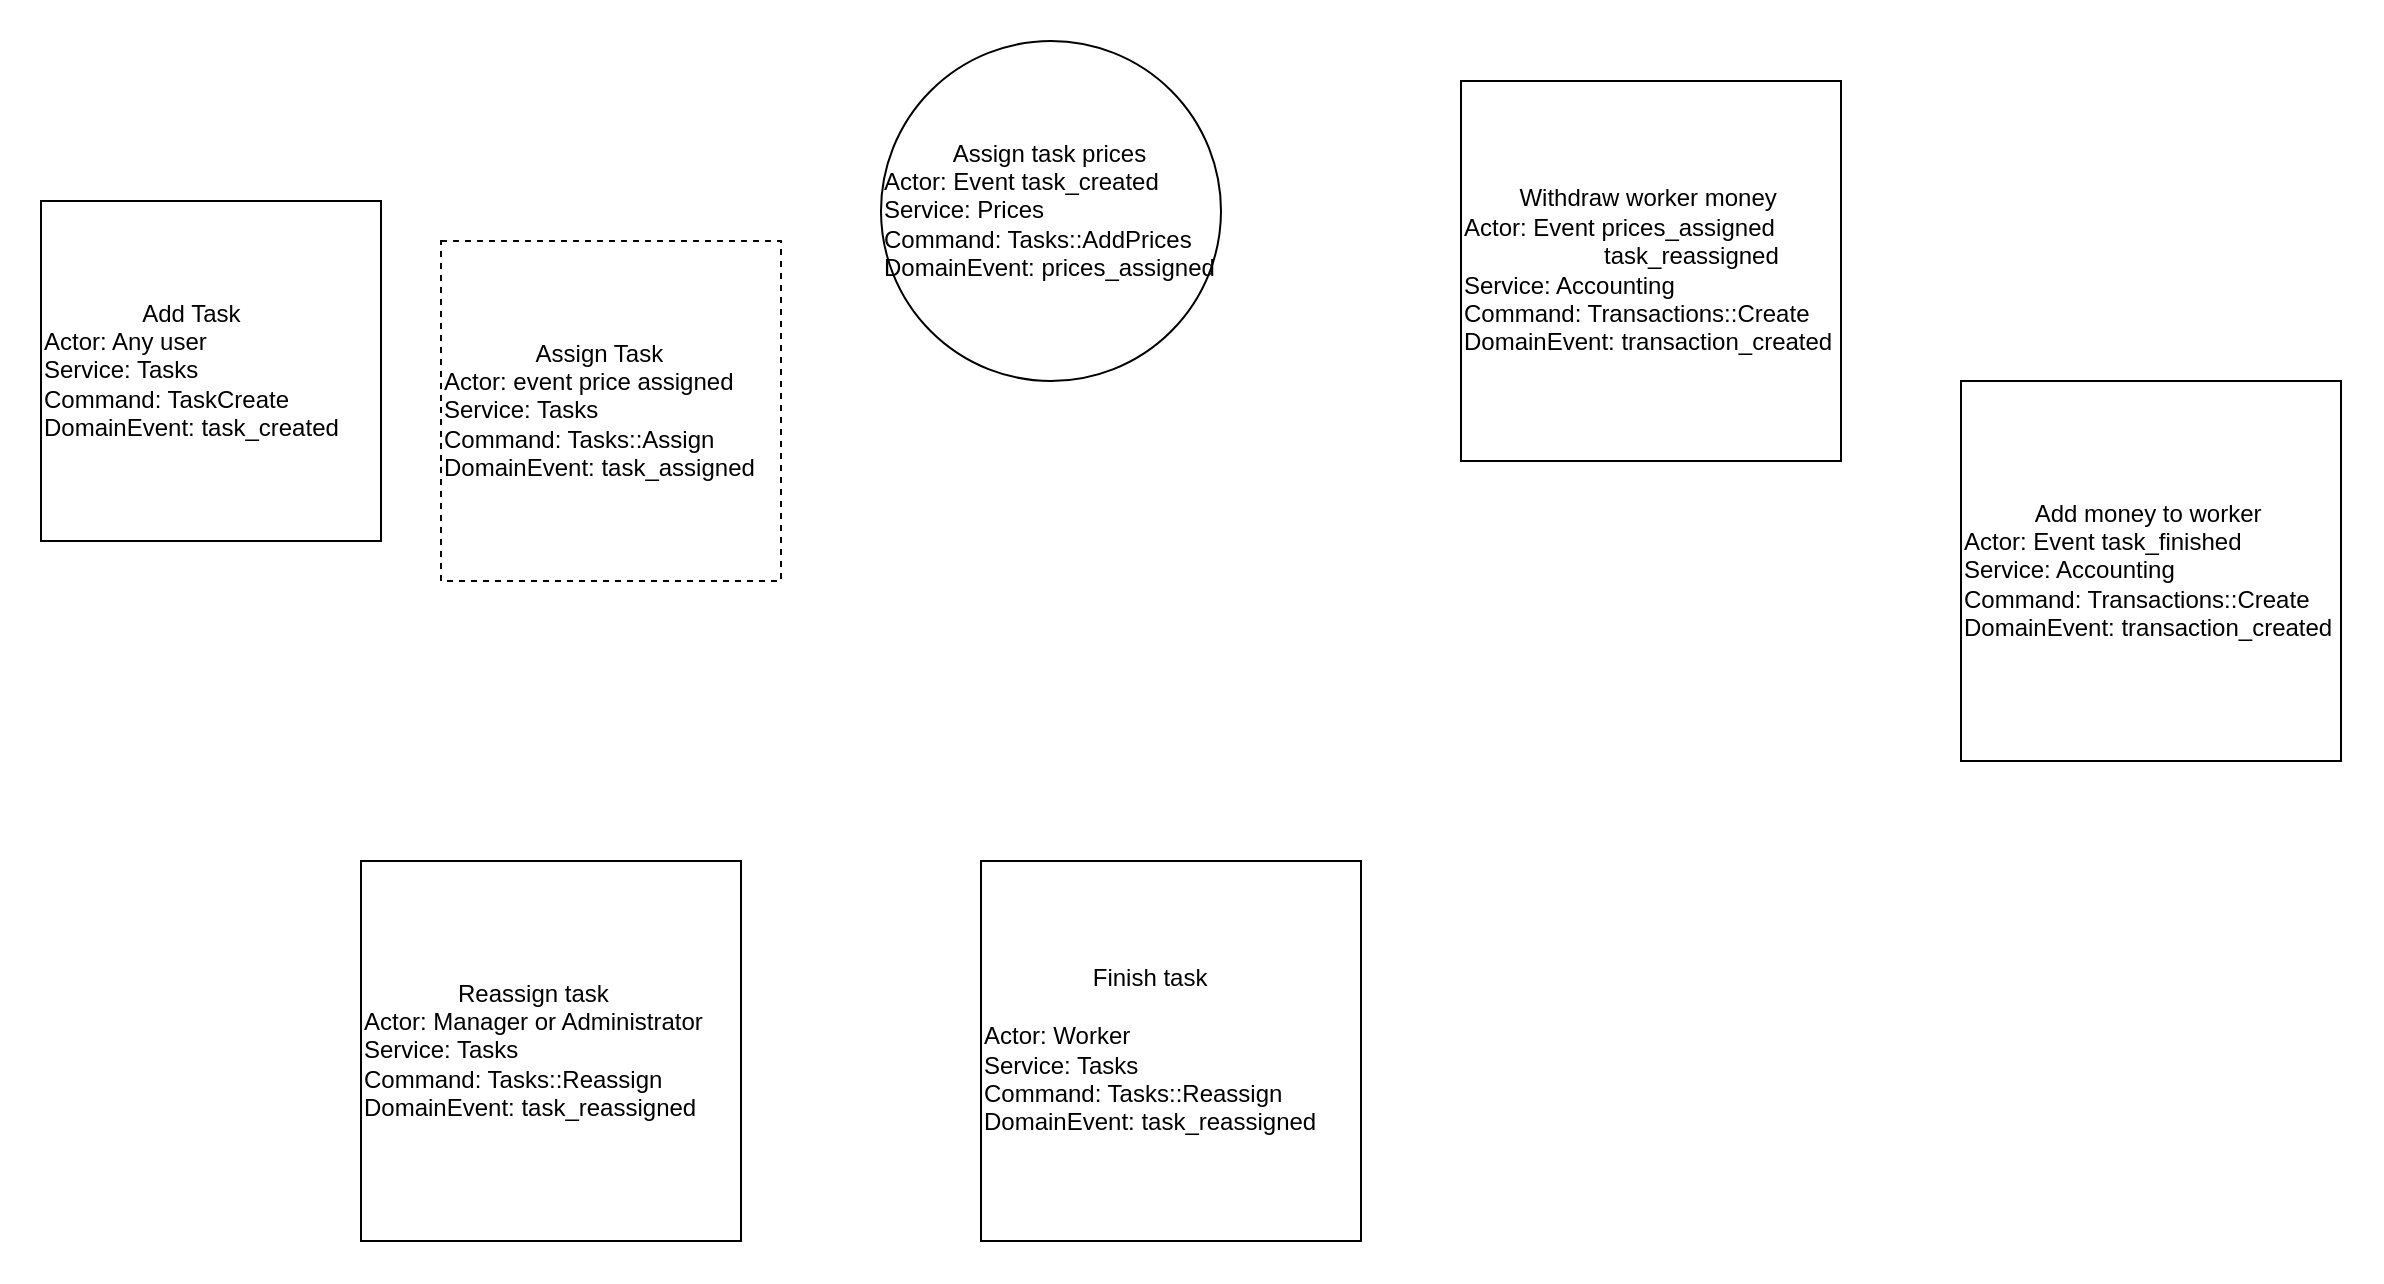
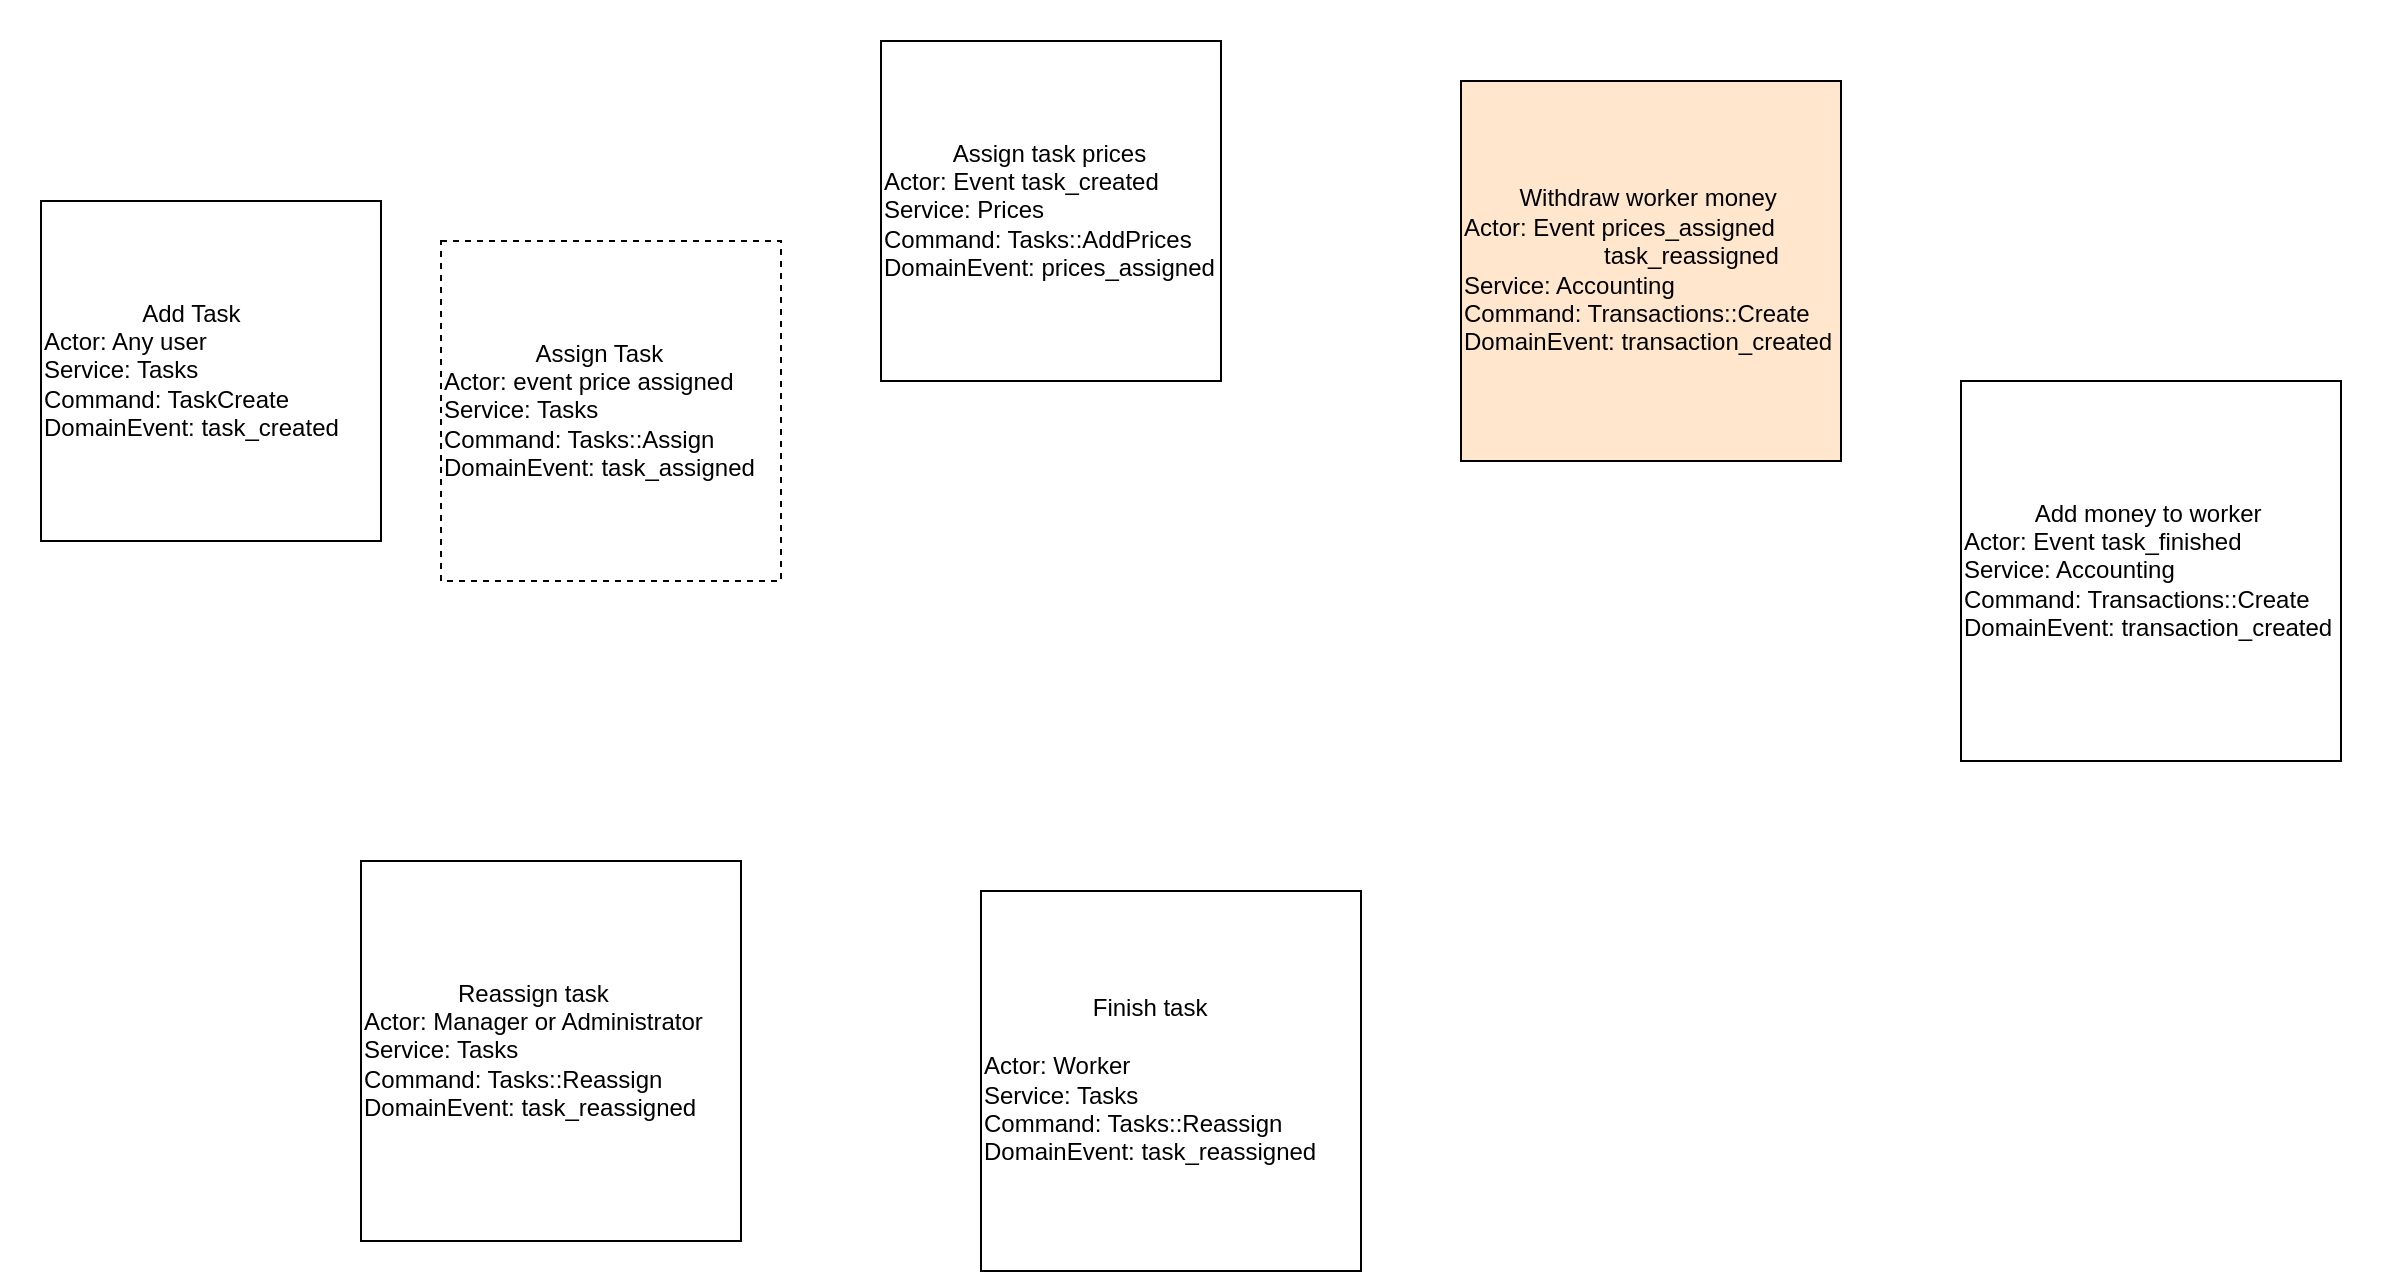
node "Assign task prices Actor: Event task_created Service: Prices Command: Tasks::AddPrices DomainEvent: prices_assigned": shape ellipse -> rectangle
node "Withdraw worker money Actor: Event prices_assigned task_reassigned Service: Accounting Command: Transactions::Create DomainEvent: transaction_created": fillcolor #ffffff -> #ffe6cc
node "Finish task Actor: Worker Service: Tasks Command: Tasks::Reassign DomainEvent: task_reassigned": moved (1171, 1051) -> (1171, 1081)
